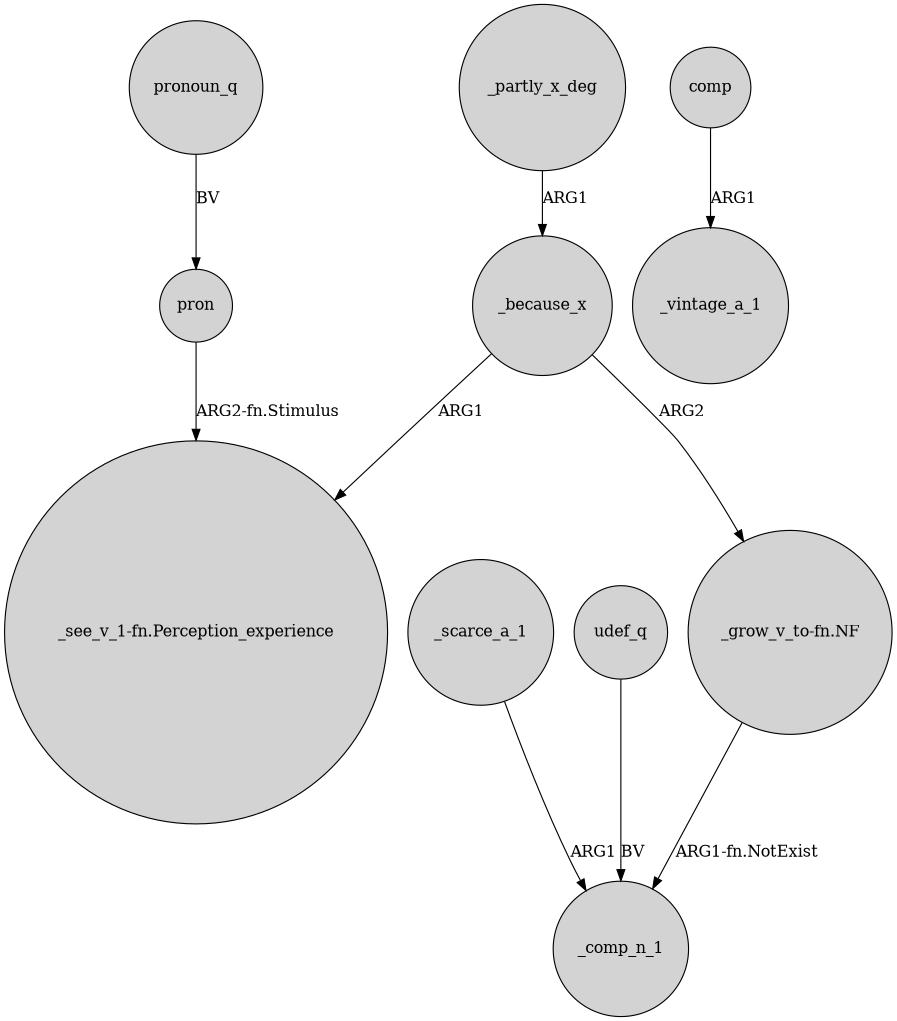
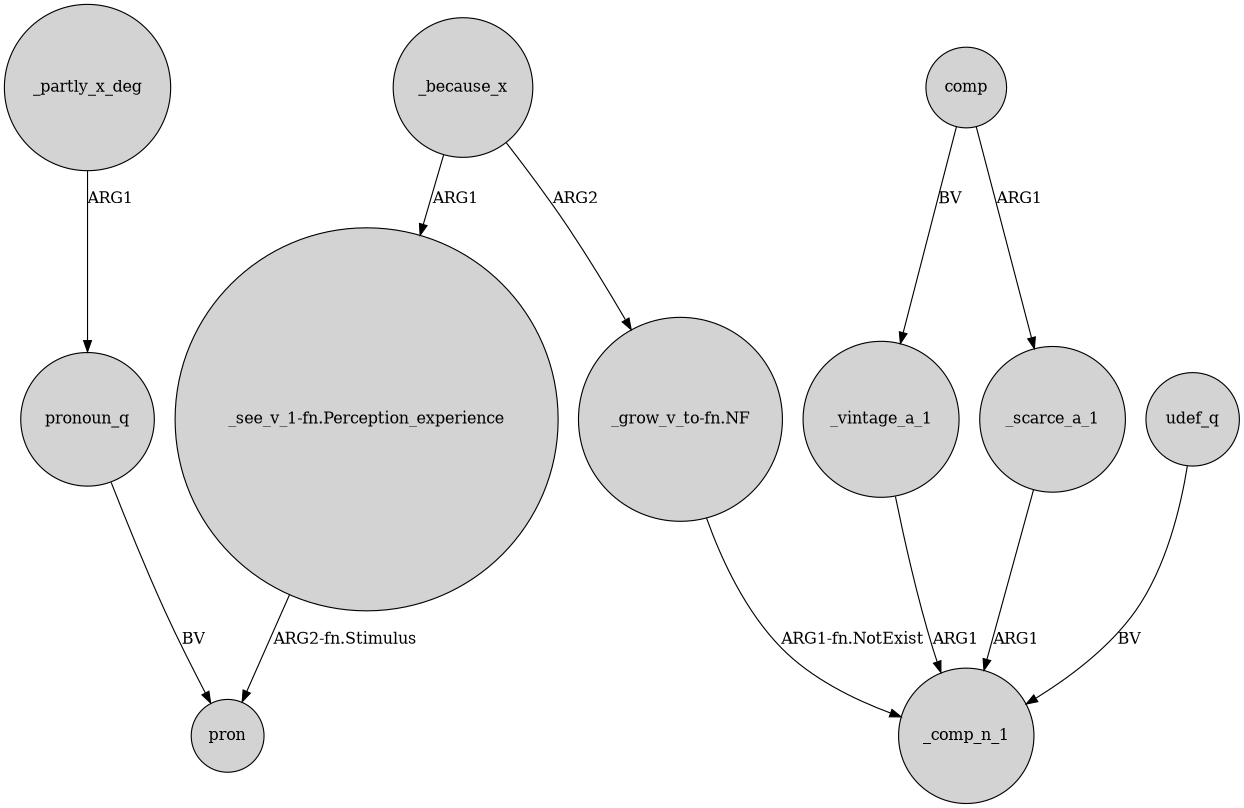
edge "_partly_x_deg" -> "_because_x": now "_partly_x_deg" -> "pronoun_q"
edge "comp" -> "_vintage_a_1": label "ARG1" -> "BV"
edge "comp" -> "_scarce_a_1": added, label "ARG1"
edge "pron" -> "_see_v_1-fn.Perception_experience": reversed
edge "_vintage_a_1" -> "_comp_n_1": added, label "ARG1"
